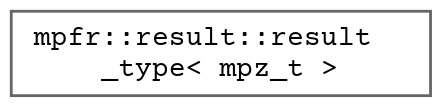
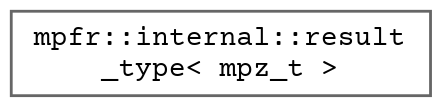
node "mpfr::result::result _type< mpz_t >": label "mpfr::result::result _type< mpz_t >" -> "mpfr::internal::result _type< mpz_t >"
